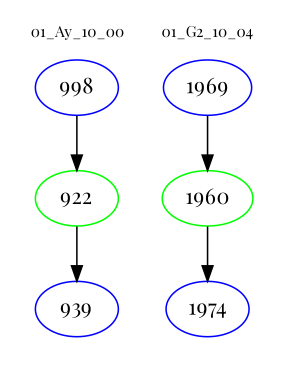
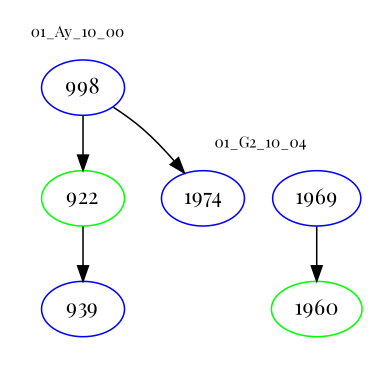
edge "1960" -> "1974": now "998" -> "1974"
